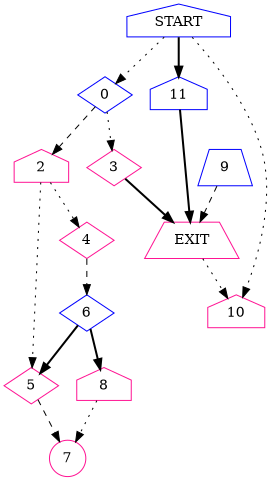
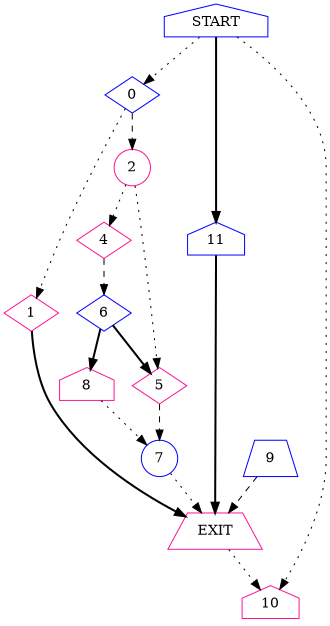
node "2": shape house -> circle
node "3": label "3" -> "1"
node "7": color deeppink -> blue
edge "7" -> "EXIT": added
